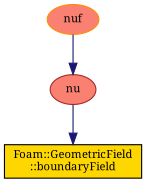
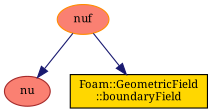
edge "nu" -> "Foam::GeometricField ::boundaryField": now "nuf" -> "Foam::GeometricField ::boundaryField"
